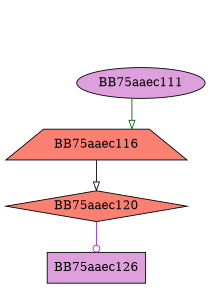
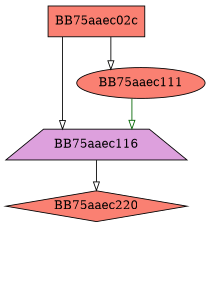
node "BB75aaec02c": added
node "BB75aaec111": fillcolor plum -> salmon
node "BB75aaec116": fillcolor salmon -> plum
node "BB75aaec120": label "BB75aaec120" -> "BB75aaec220"
node "BB75aaec126": removed
